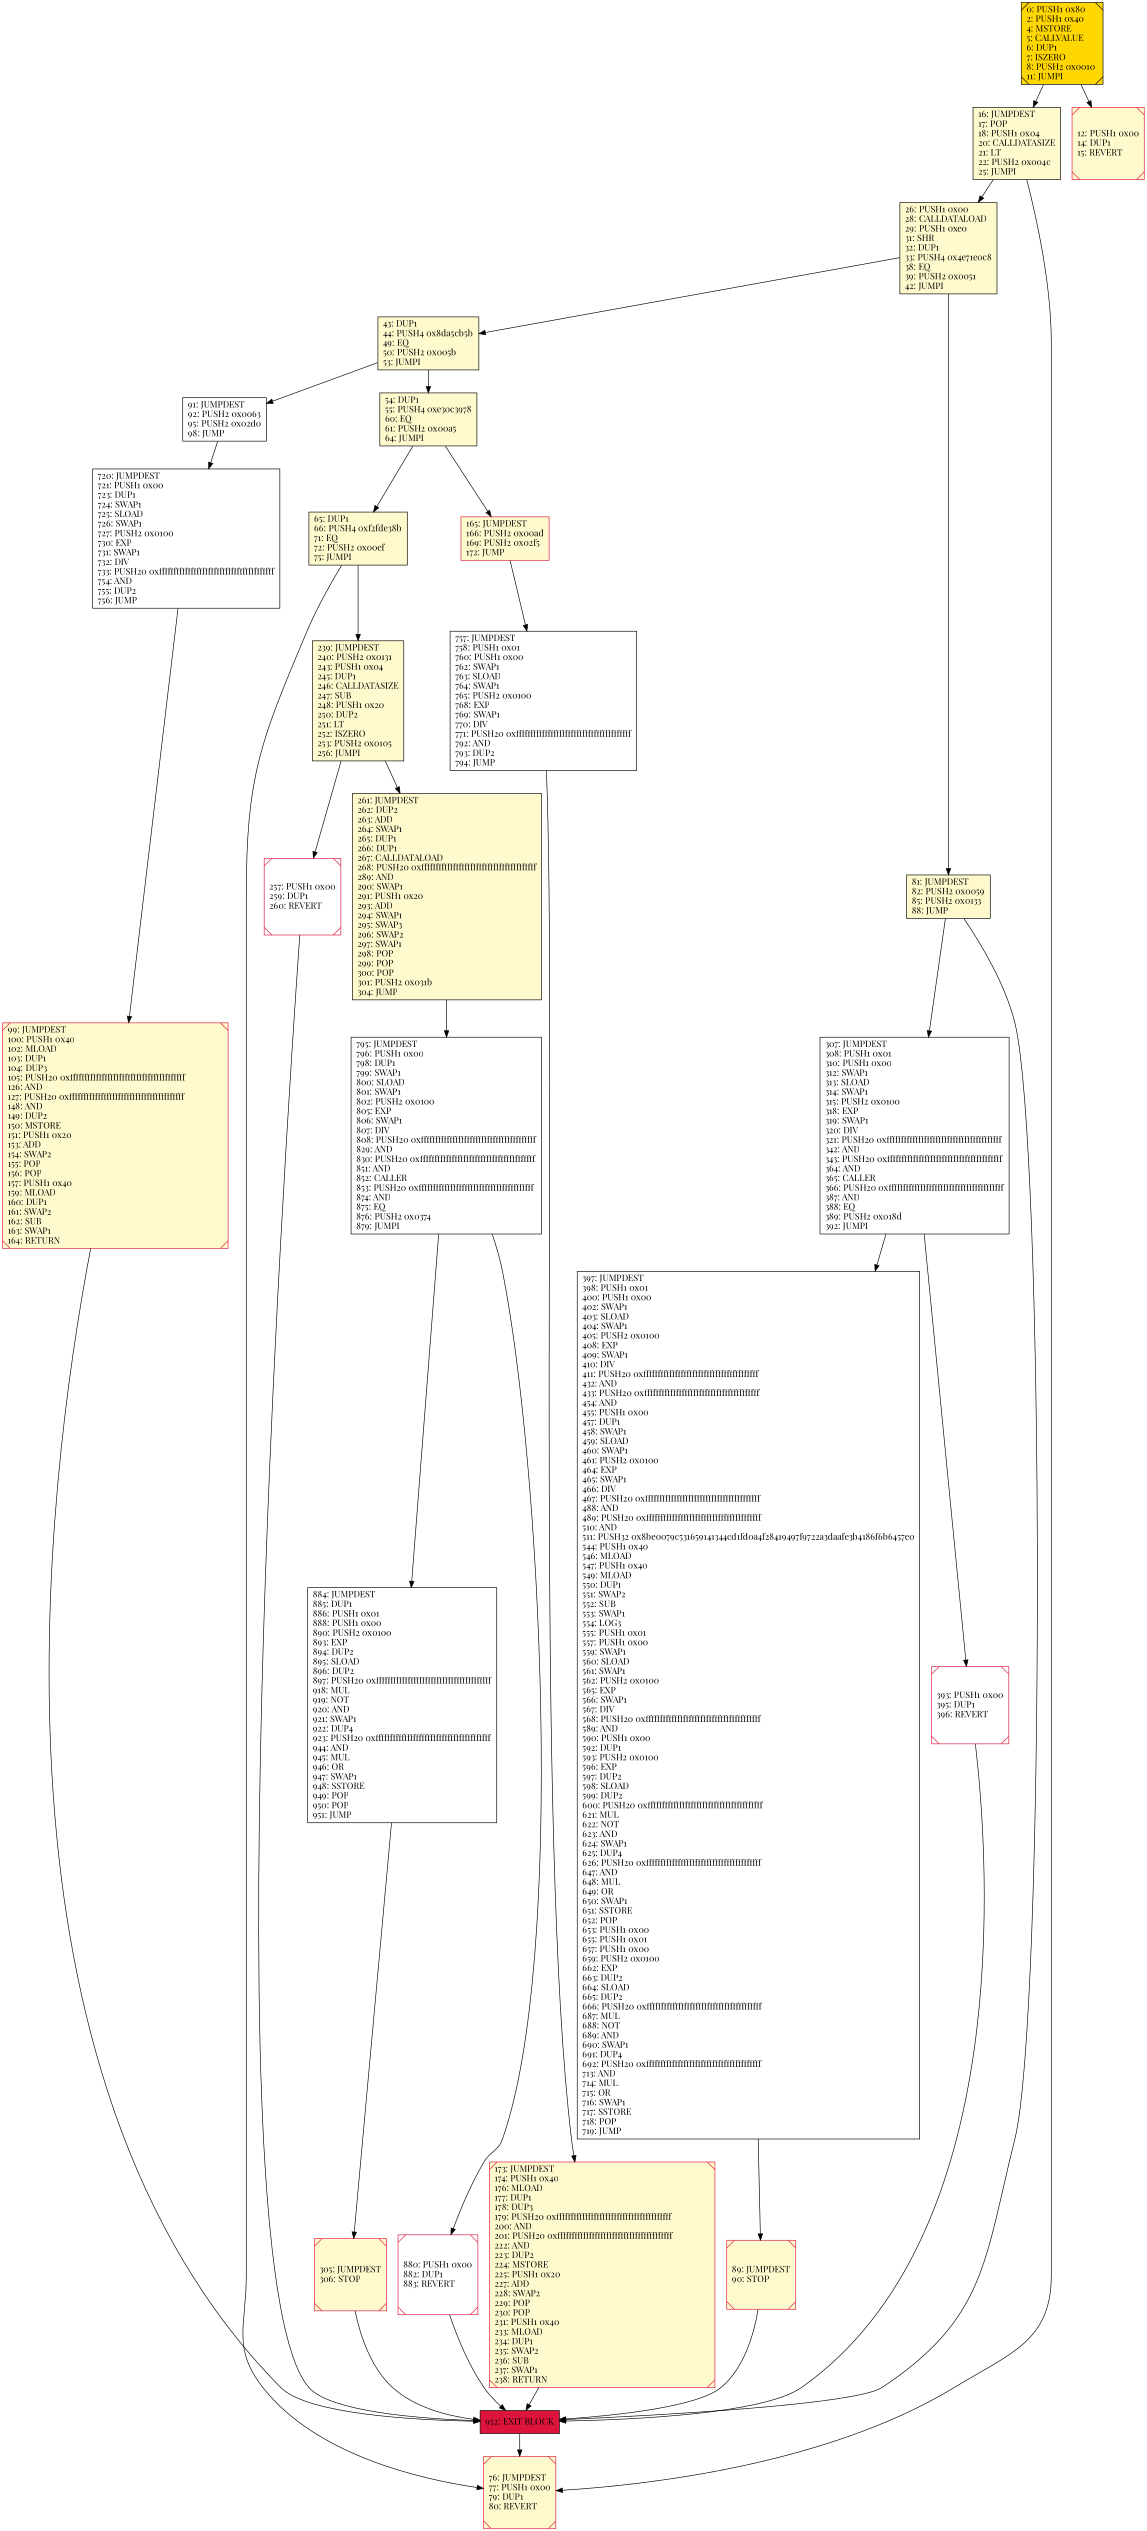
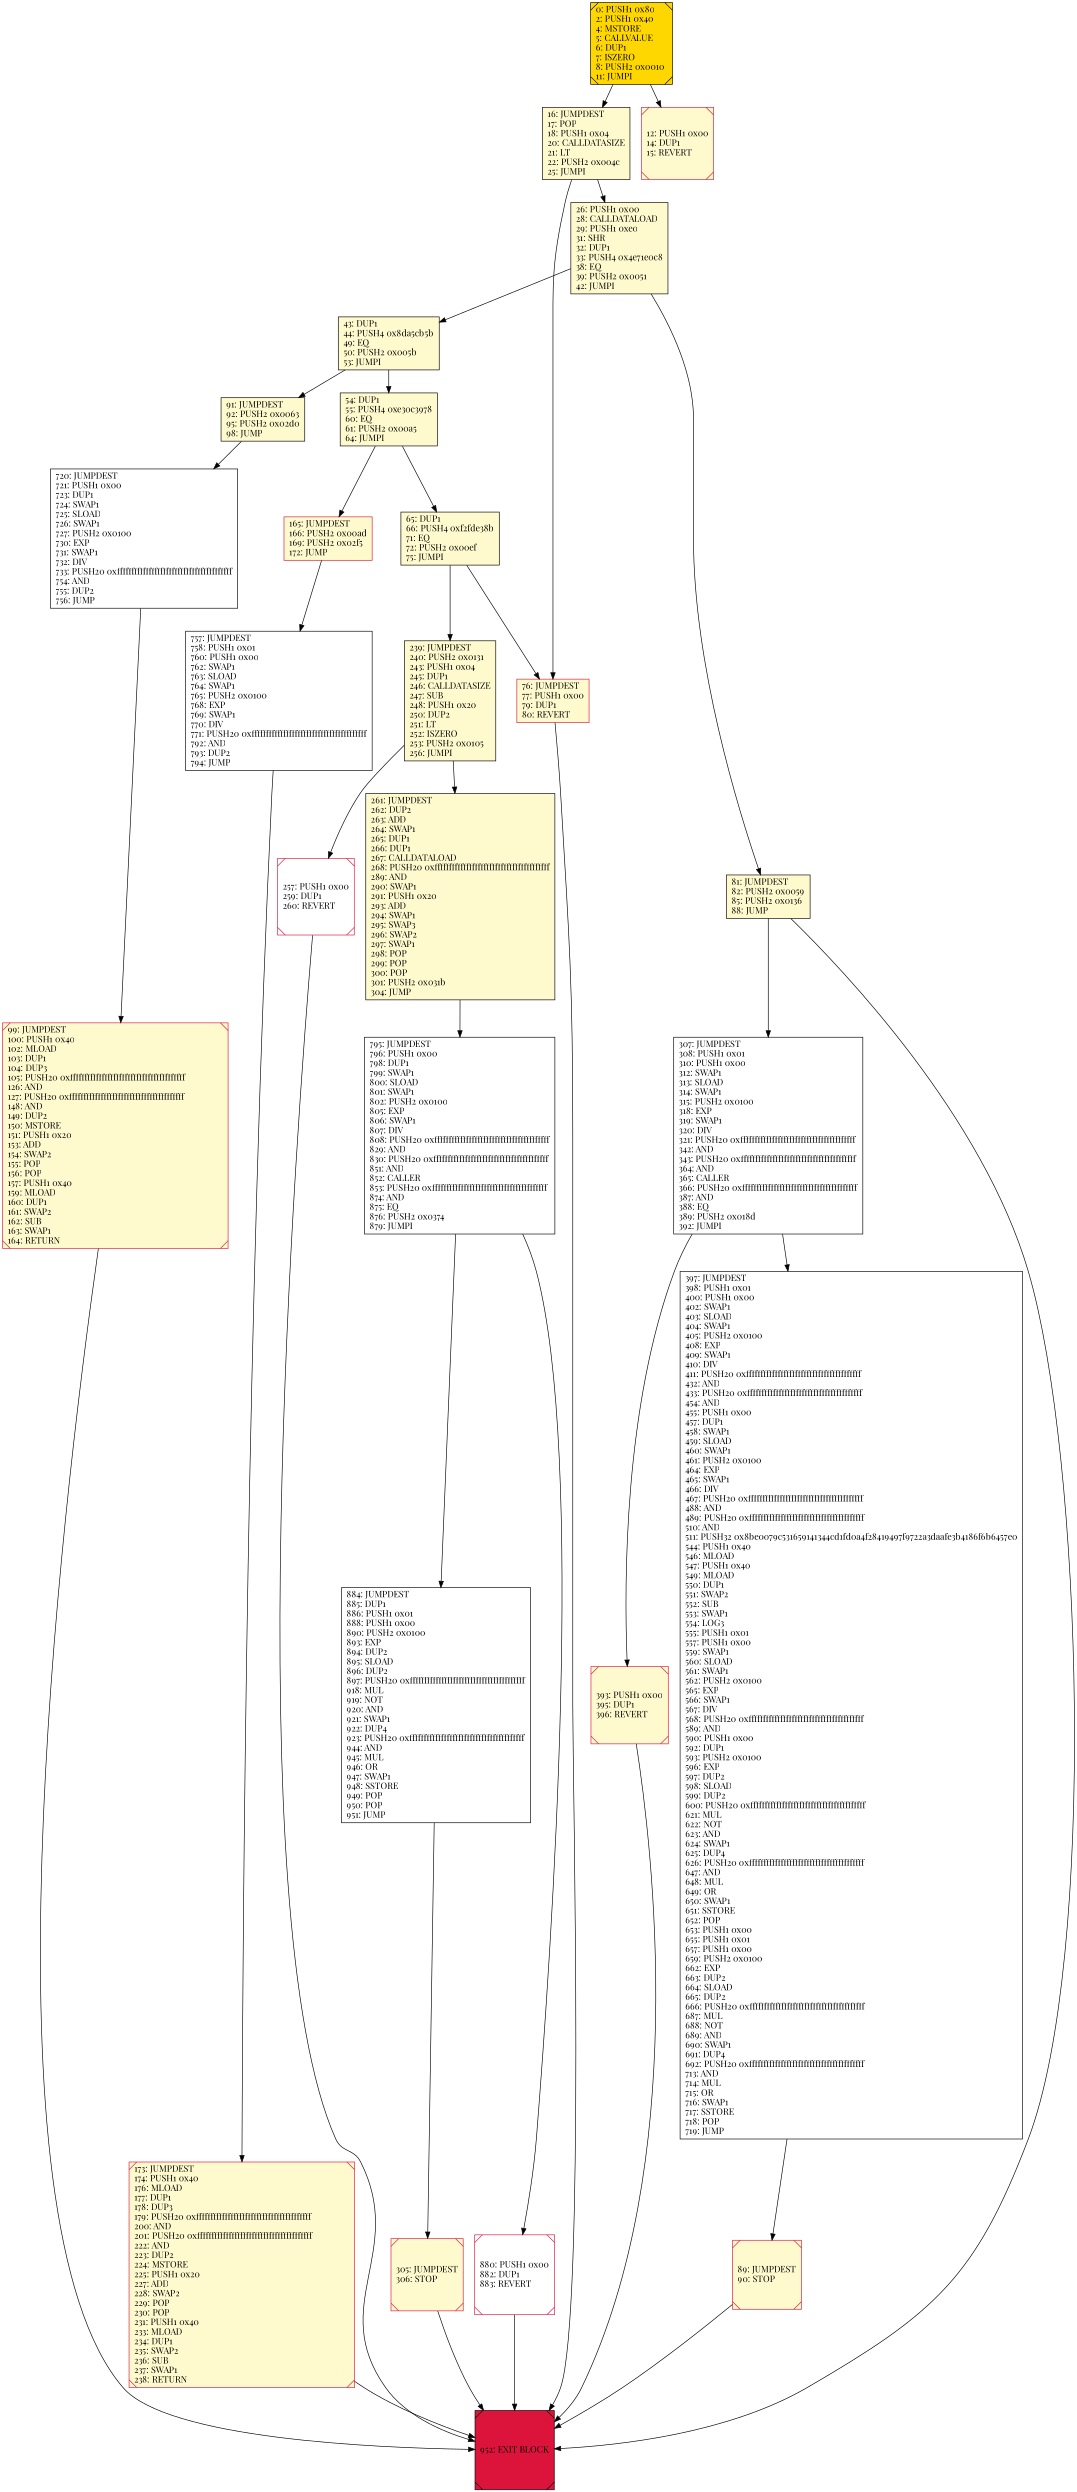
node "91: JUMPDEST 92: PUSH2 0x0063 95: PUSH2 0x02d0 98: JUMP": fillcolor white -> lemonchiffon
node "81: JUMPDEST 82: PUSH2 0x0059 85: PUSH2 0x0133 88: JUMP": label "81: JUMPDEST 82: PUSH2 0x0059 85: PUSH2 0x0133 88: JUMP" -> "81: JUMPDEST 82: PUSH2 0x0059 85: PUSH2 0x0136 88: JUMP"
node "393: PUSH1 0x00 395: DUP1 396: REVERT": fillcolor white -> lemonchiffon
node "952: EXIT BLOCK": shape box -> Msquare
edge "952: EXIT BLOCK" -> "76: JUMPDEST 77: PUSH1 0x00 79: DUP1 80: REVERT": reversed
node "76: JUMPDEST 77: PUSH1 0x00 79: DUP1 80: REVERT": shape Msquare -> box
